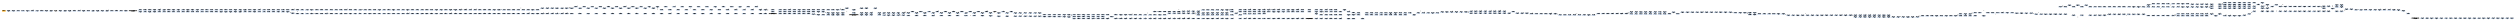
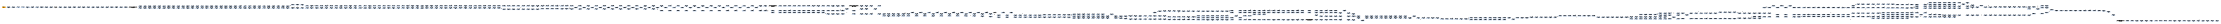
node "0x001606e7 decl": removed
